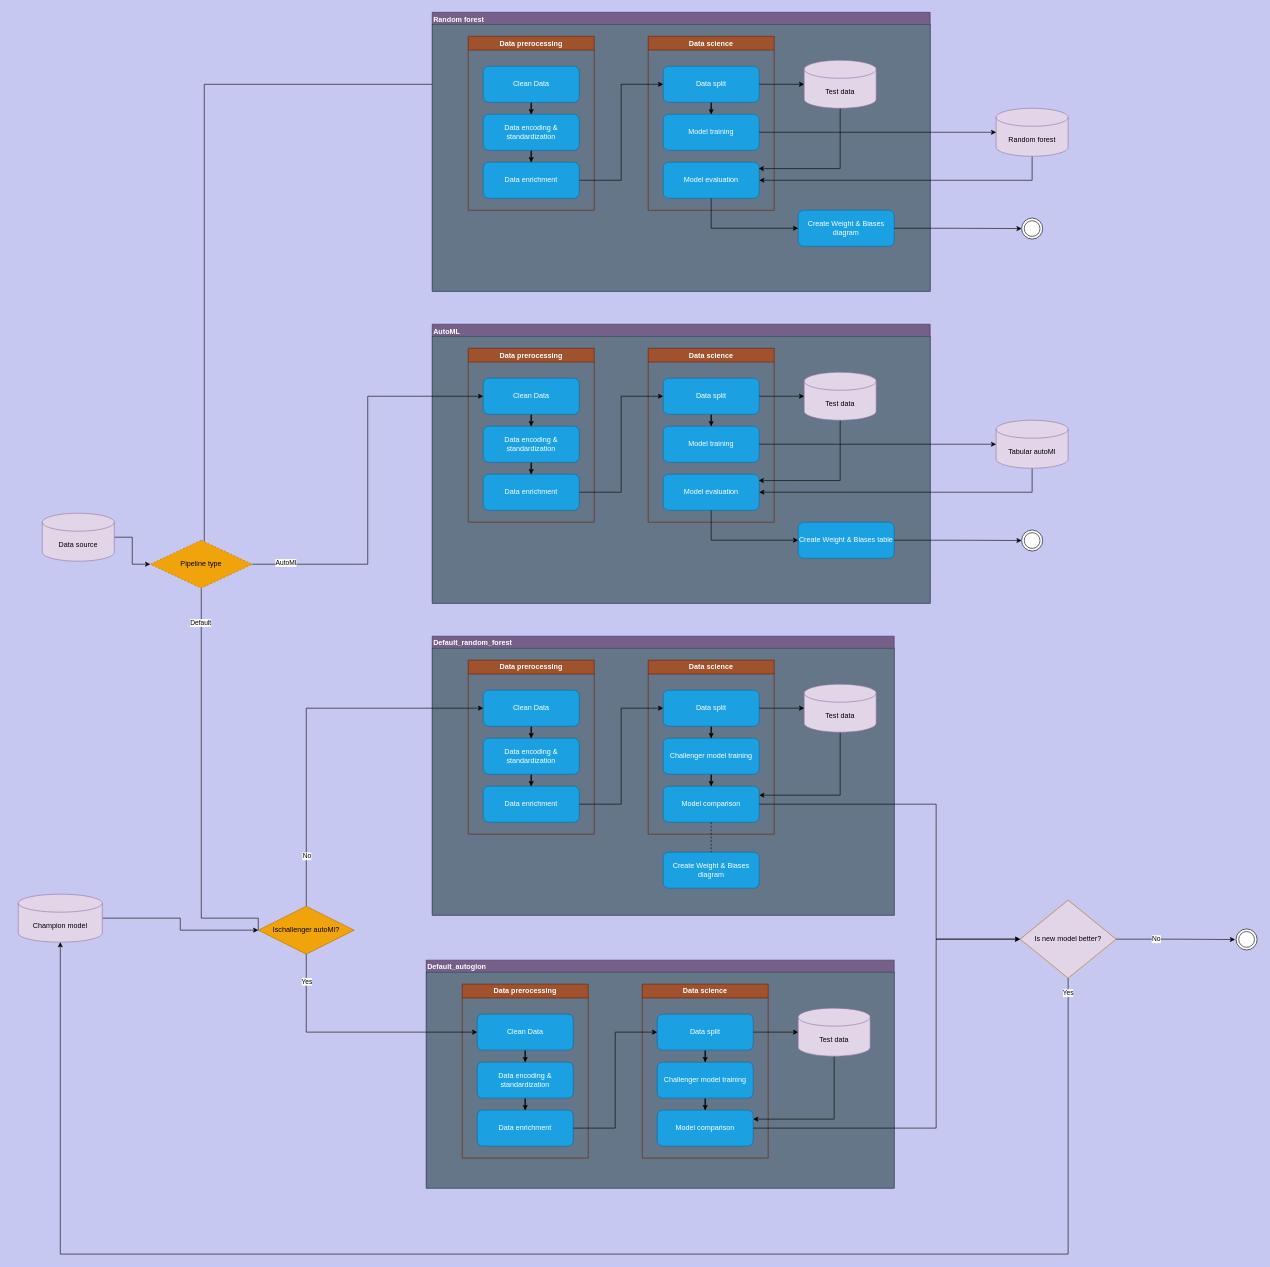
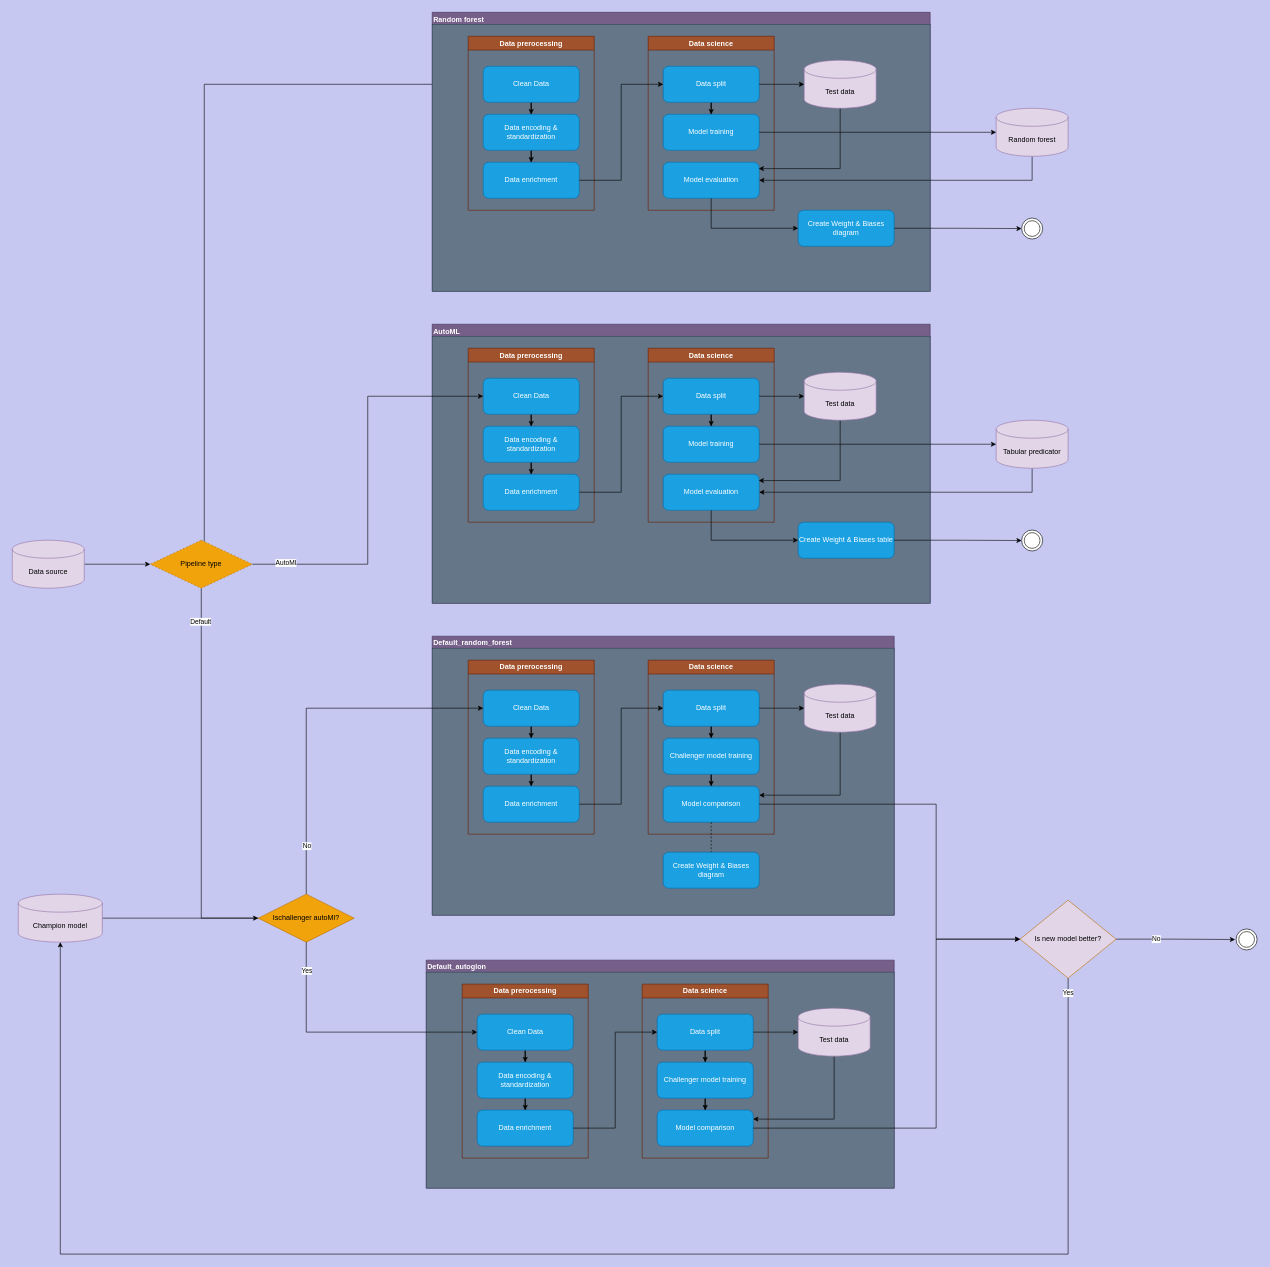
node "Tabular autoMl": label "Tabular autoMl" -> "Tabular predicator"
node "Data source": moved (78, 537) -> (48, 564)
node "Ischallenger autoMl?": moved (306, 930) -> (306, 918)
